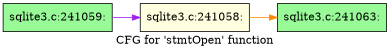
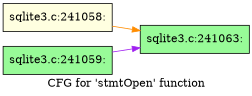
edge "sqlite3.c:241059:" -> "sqlite3.c:241058:": now "sqlite3.c:241059:" -> "sqlite3.c:241063:"
